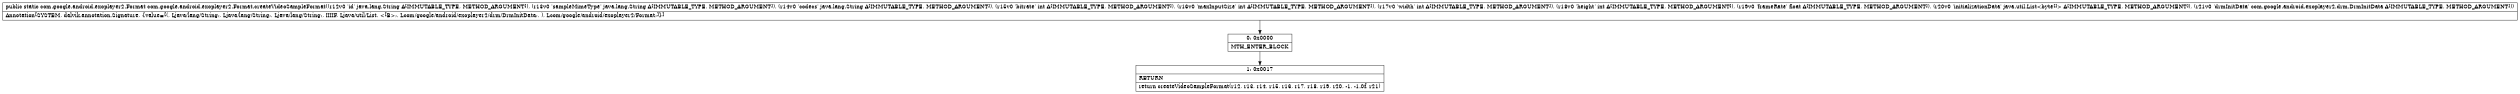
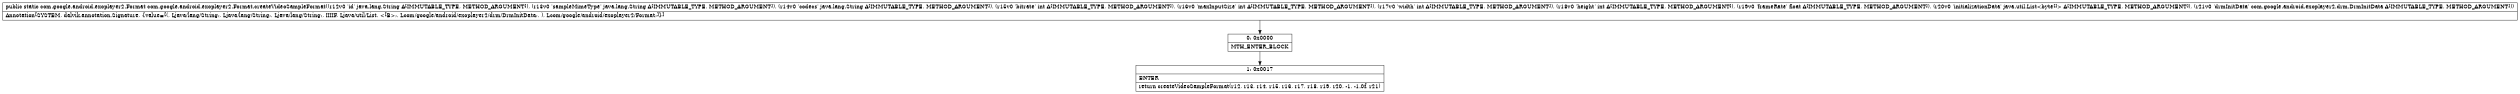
node "1: 0x0017": text "RETURN" -> "ENTER"
